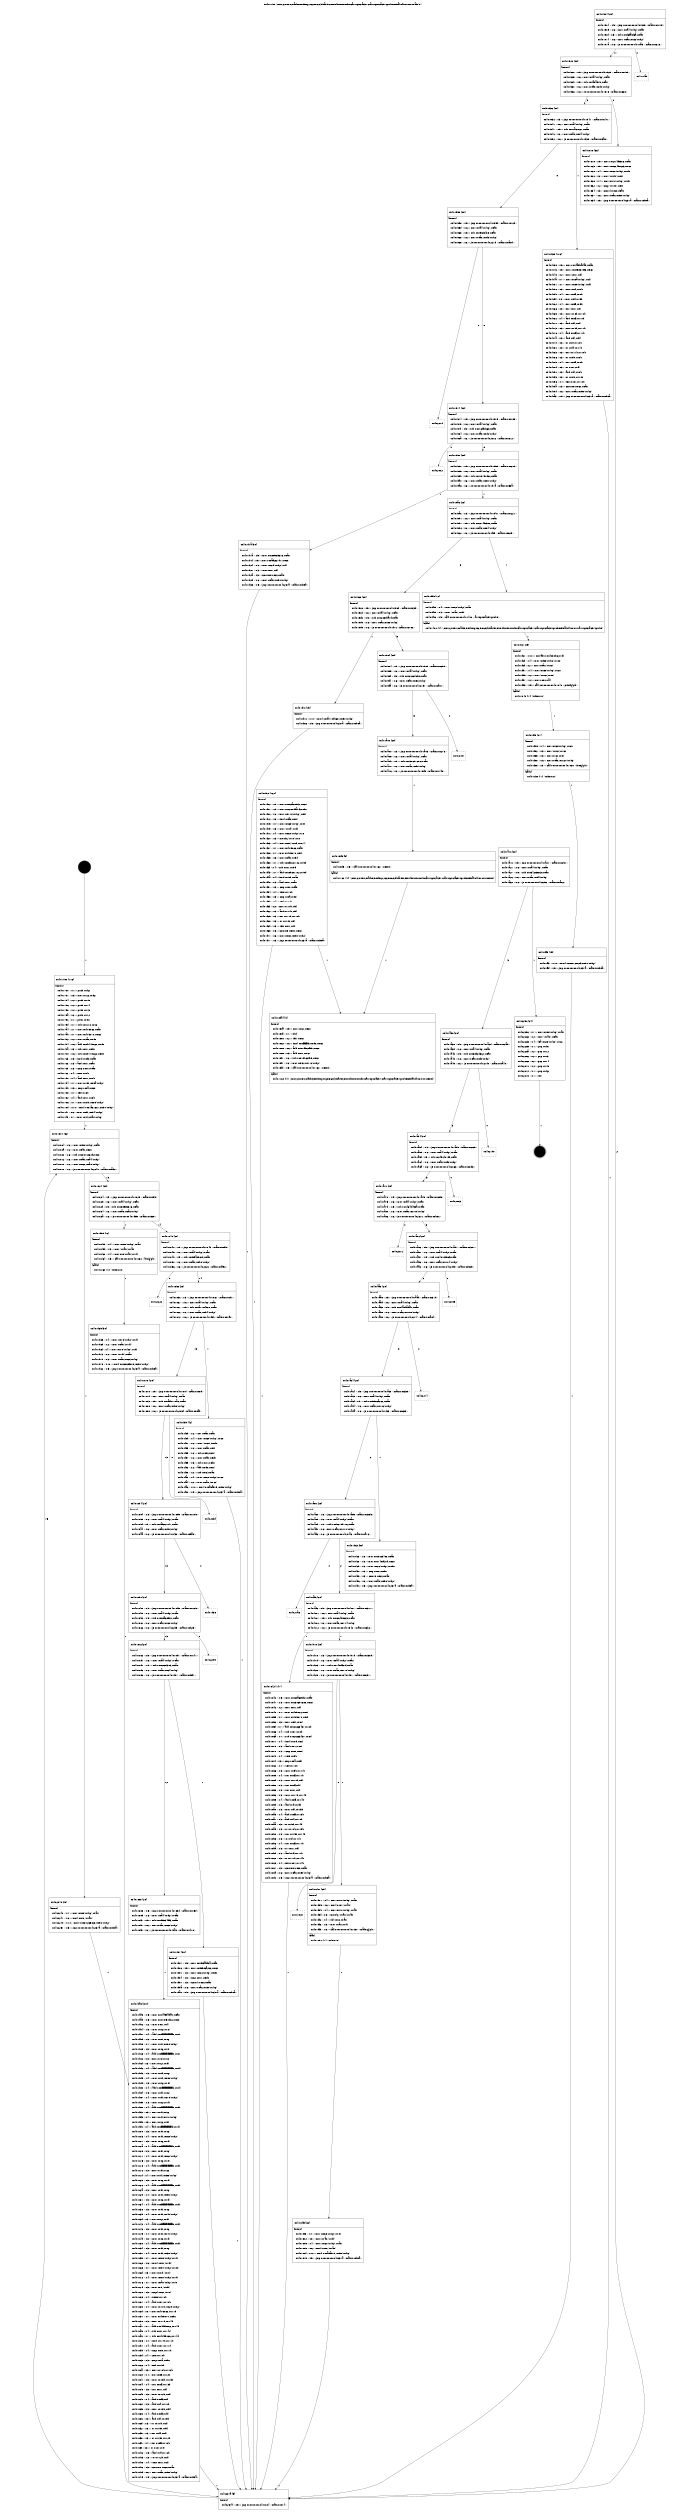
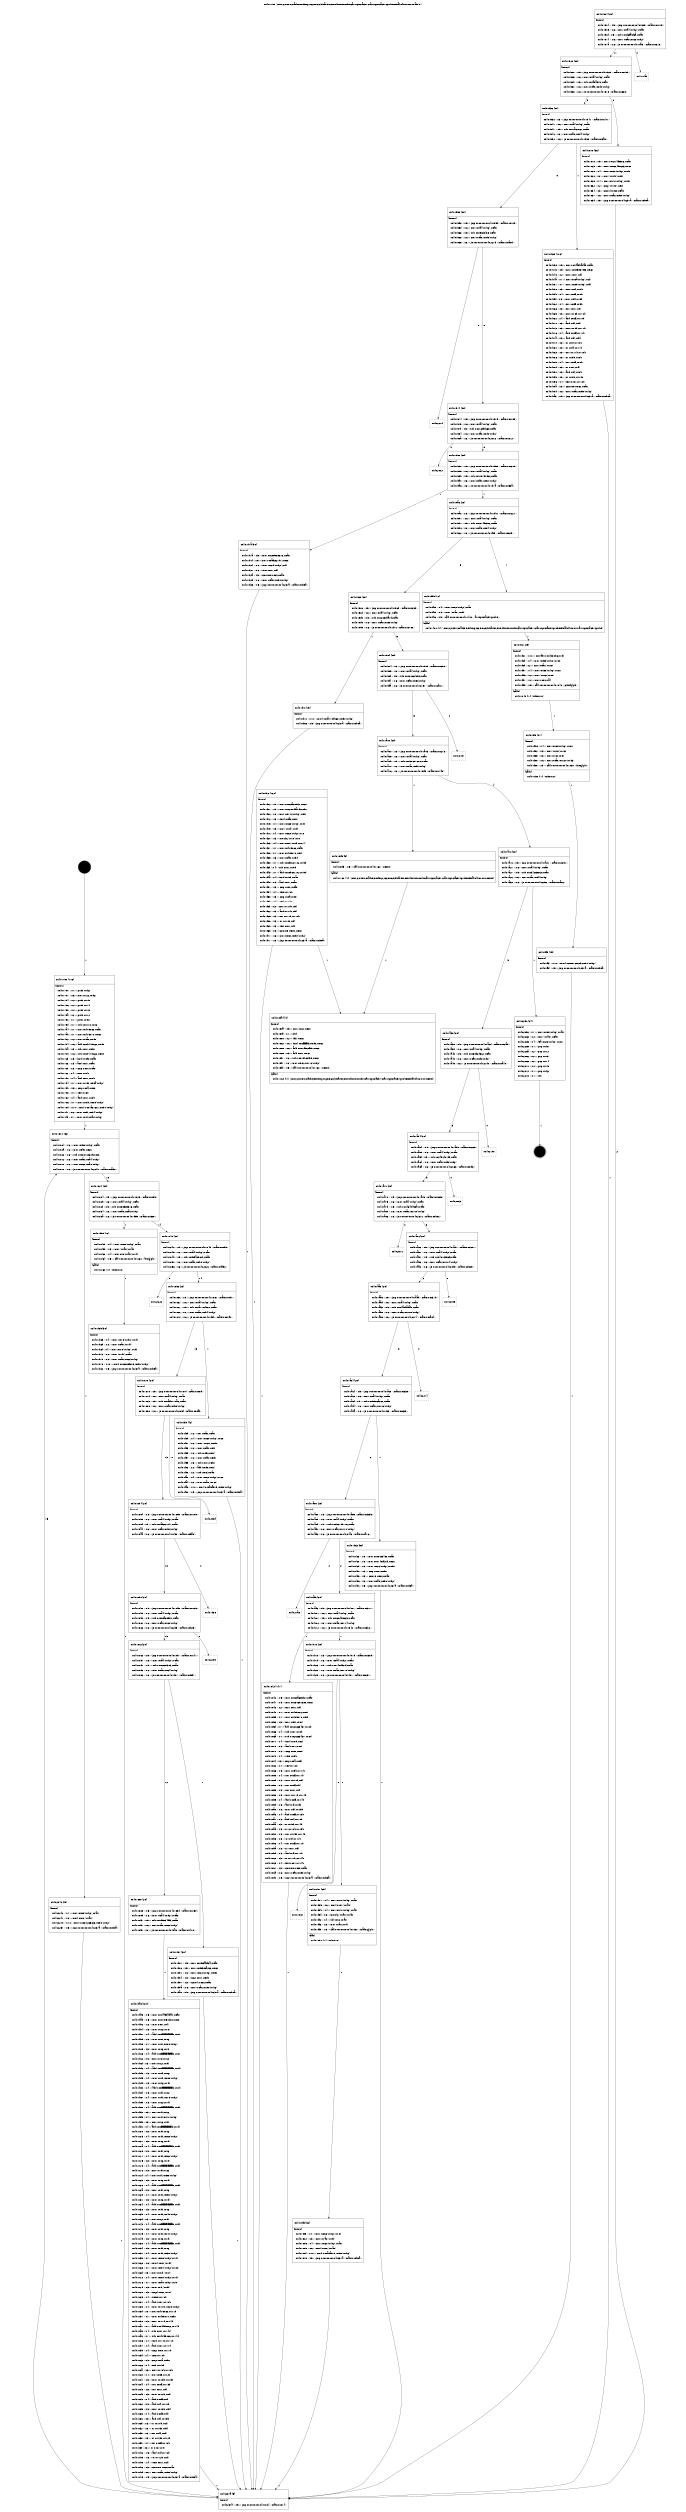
edge "0x401a00 [28]" -> "0x401a1c [28]": added, label "4"
edge "0x402240 [28]" -> "0x401ba8 [370]": now "0x402240 [28]" -> "0x40237a [5]"
edge "0x401dc3 [30]" -> "0x40237a [5]": added, label "1"
